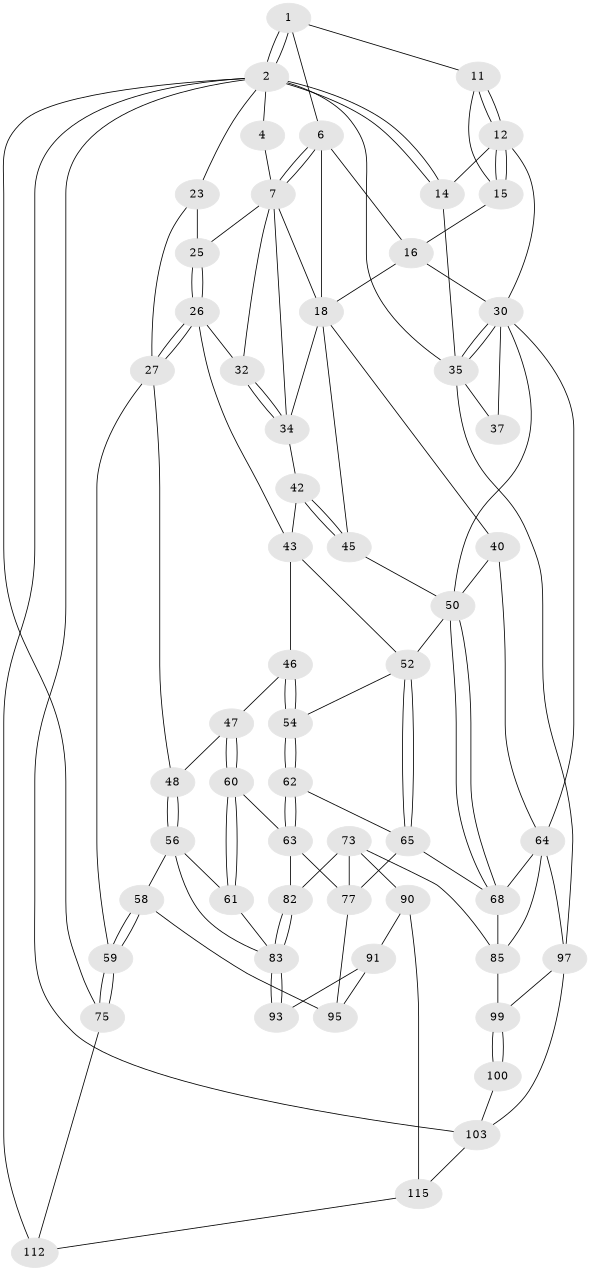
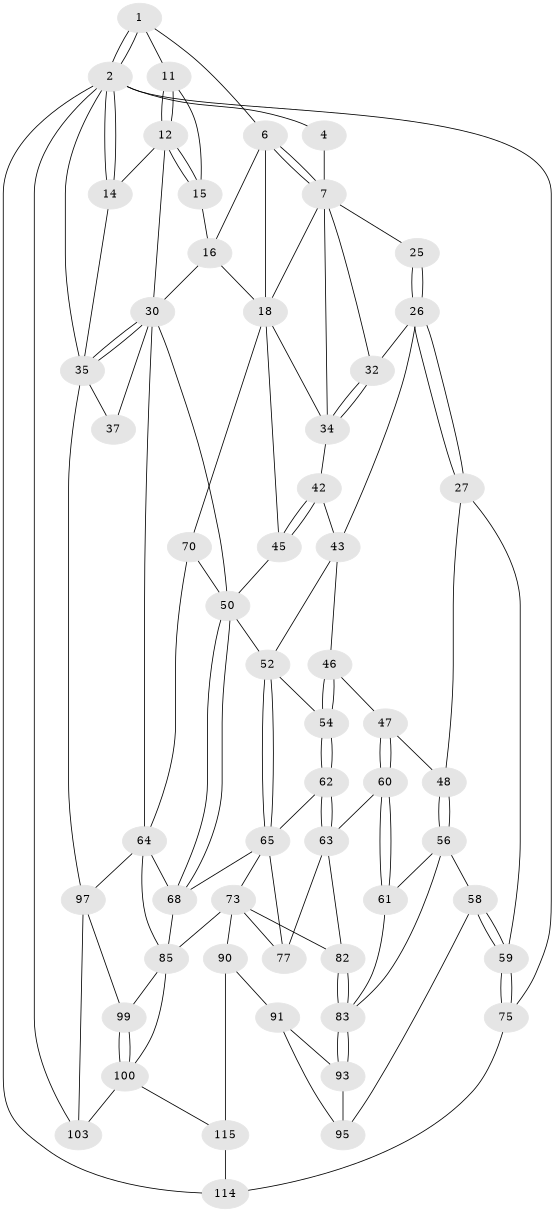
node "23": removed
node "40": label "40" -> "70"
edge "65" -- "73": added
edge "77" -- "95": now "93" -- "95"
edge "85" -- "100": added
edge "103" -- "115": now "100" -- "115"
node "112": label "112" -> "114"
